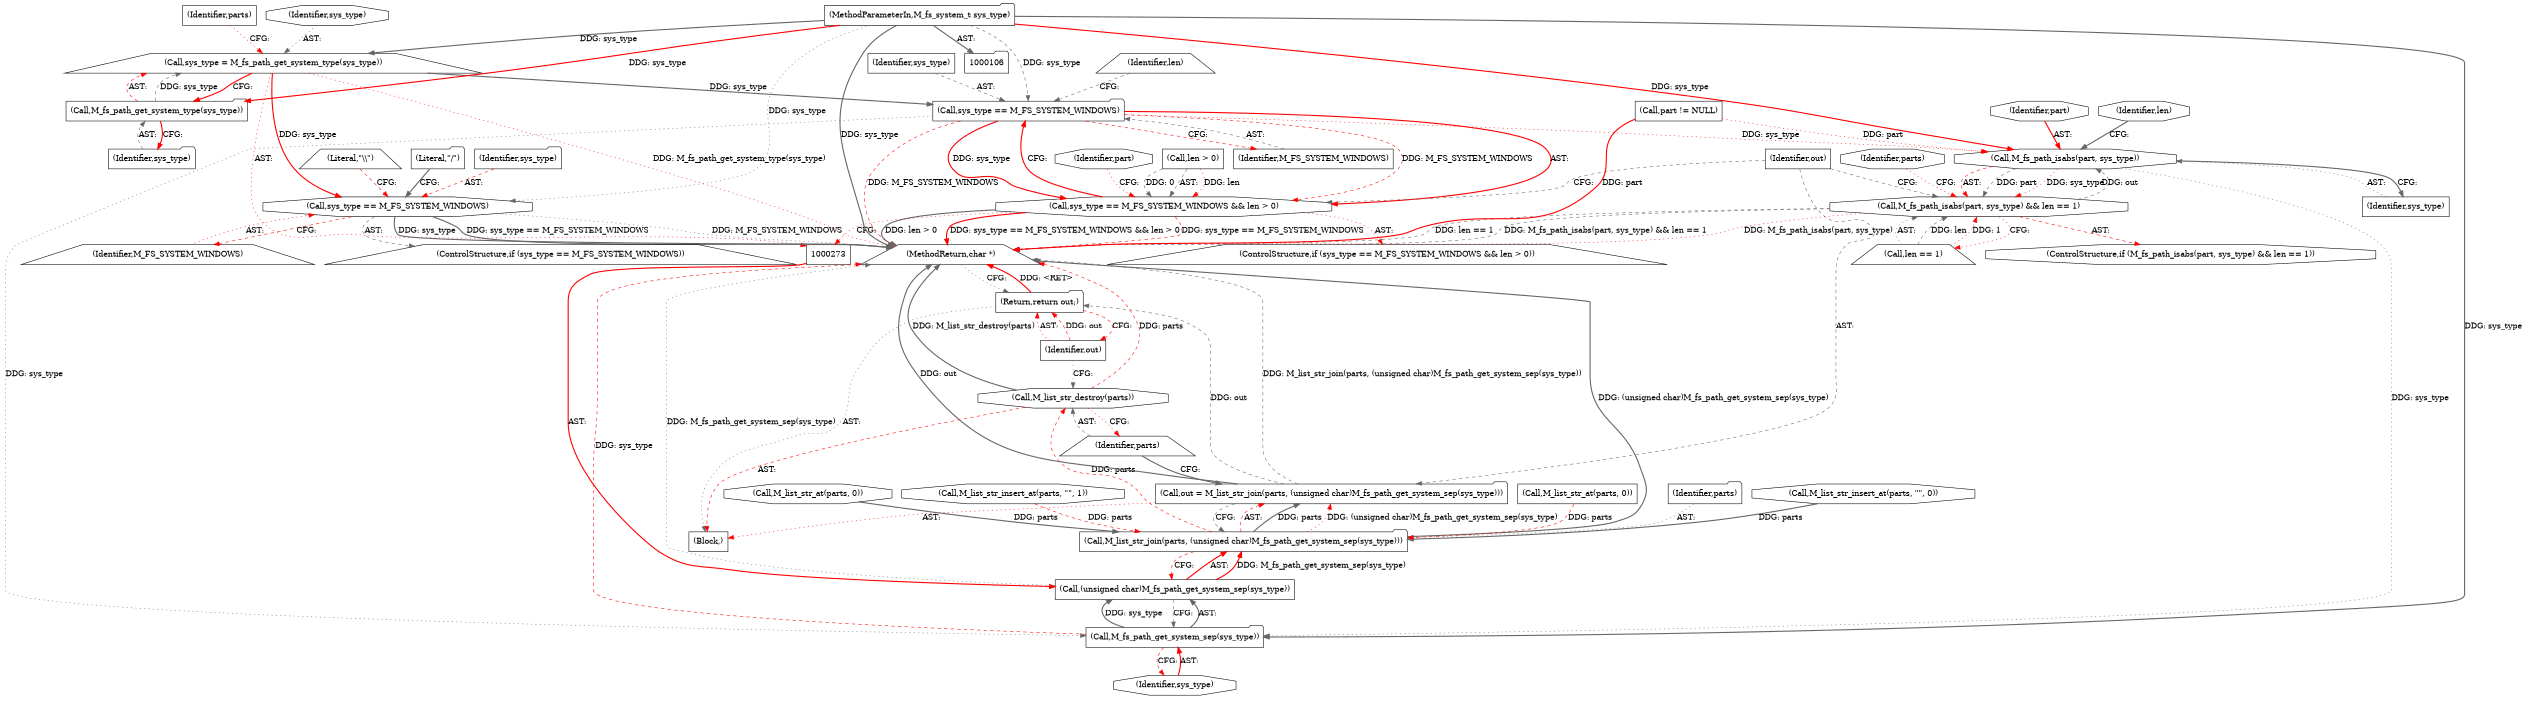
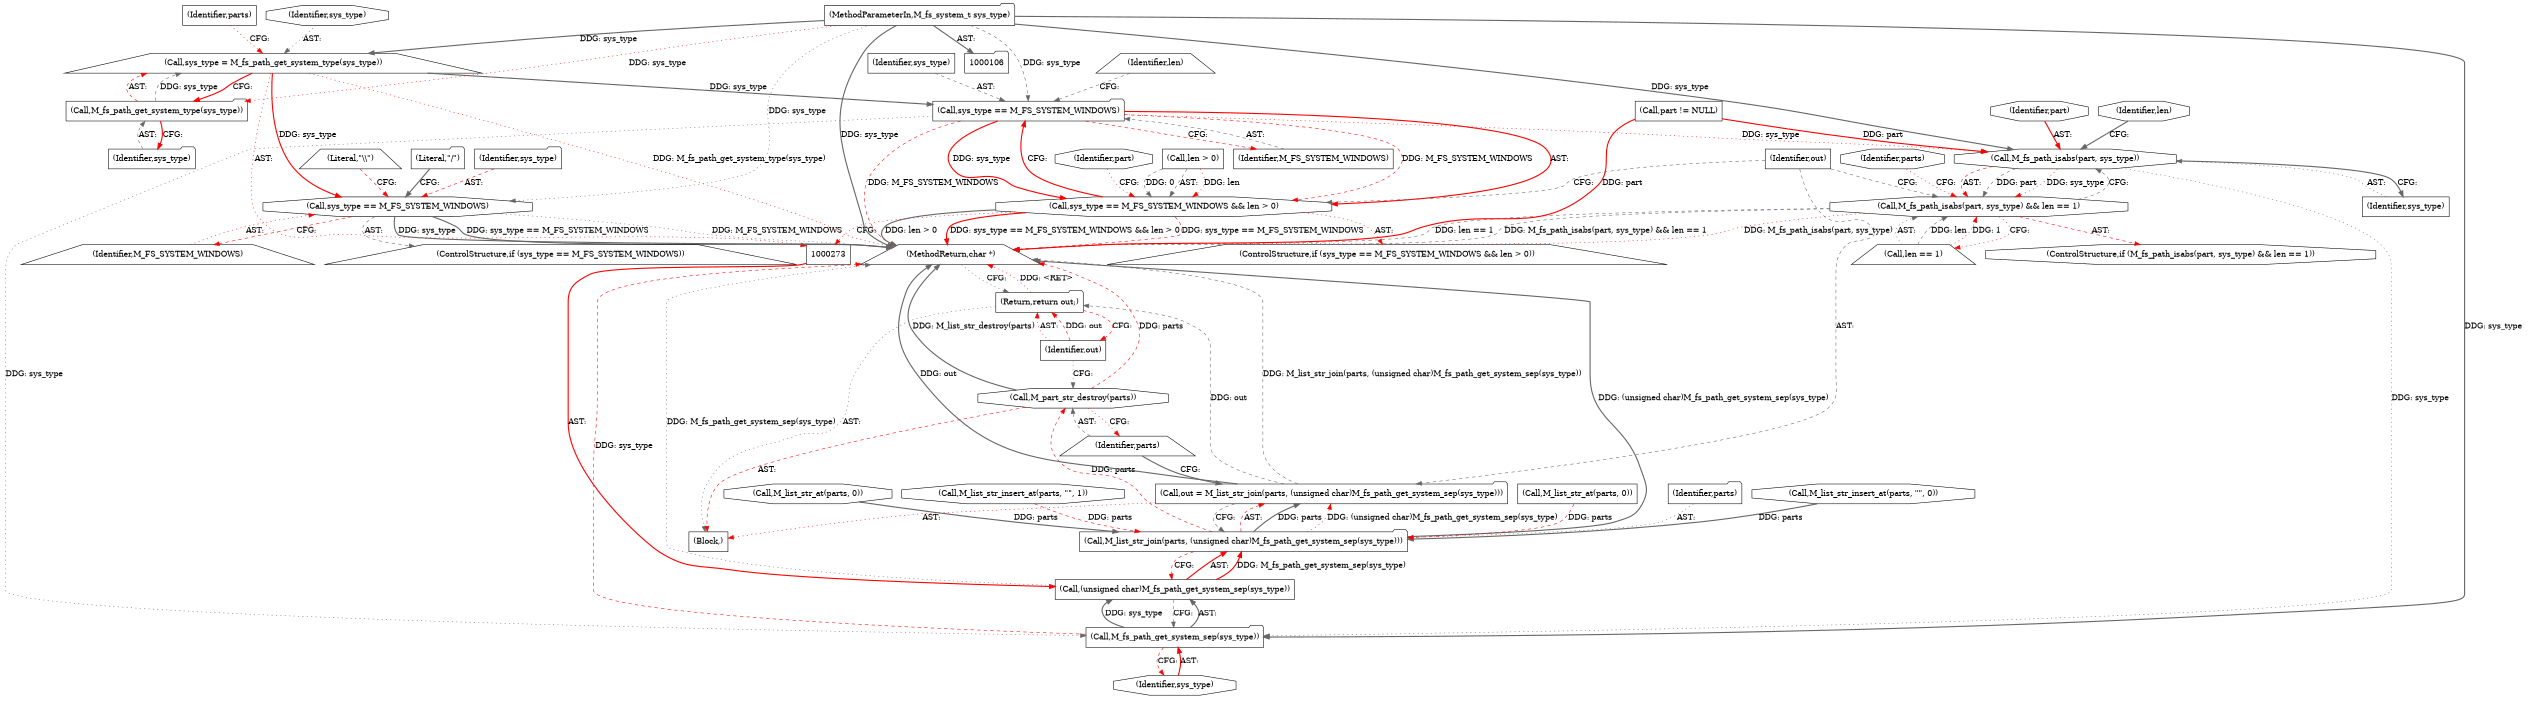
edge "(MethodParameterIn,M_fs_system_t sys_type)" -> "(Call,M_fs_path_get_system_type(sys_type))": style bold -> dotted
edge "(MethodParameterIn,M_fs_system_t sys_type)" -> "(Call,M_fs_path_isabs(part, sys_type))": color red -> gray40
edge "(Call,part != NULL)" -> "(Call,M_fs_path_isabs(part, sys_type))": style dotted -> bold
edge "(Call,M_fs_path_isabs(part, sys_type) && len == 1)" -> "(Call,M_fs_path_isabs(part, sys_type))": label "DDG: out" -> "CFG: "
edge "(Return,return out;)" -> "(MethodReturn,char *)": style bold -> dotted
node "(Call,M_list_str_destroy(parts))": label "(Call,M_list_str_destroy(parts))" -> "(Call,M_part_str_destroy(parts))"
